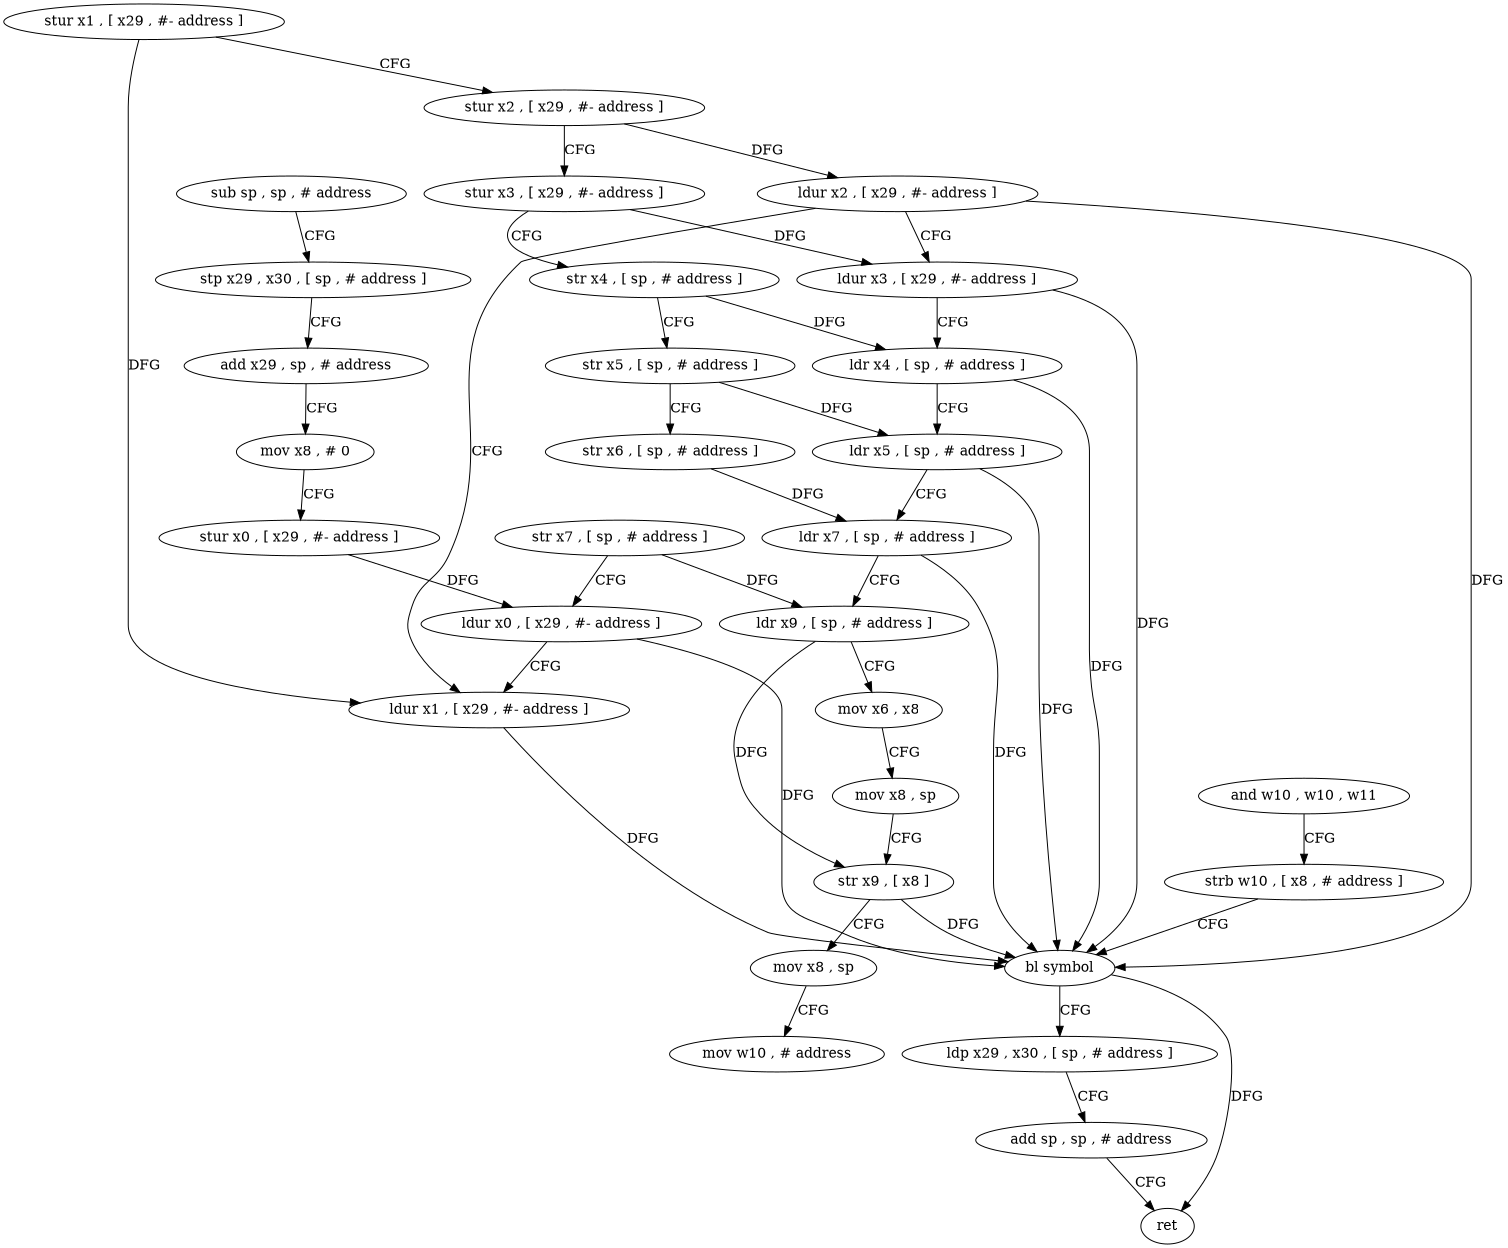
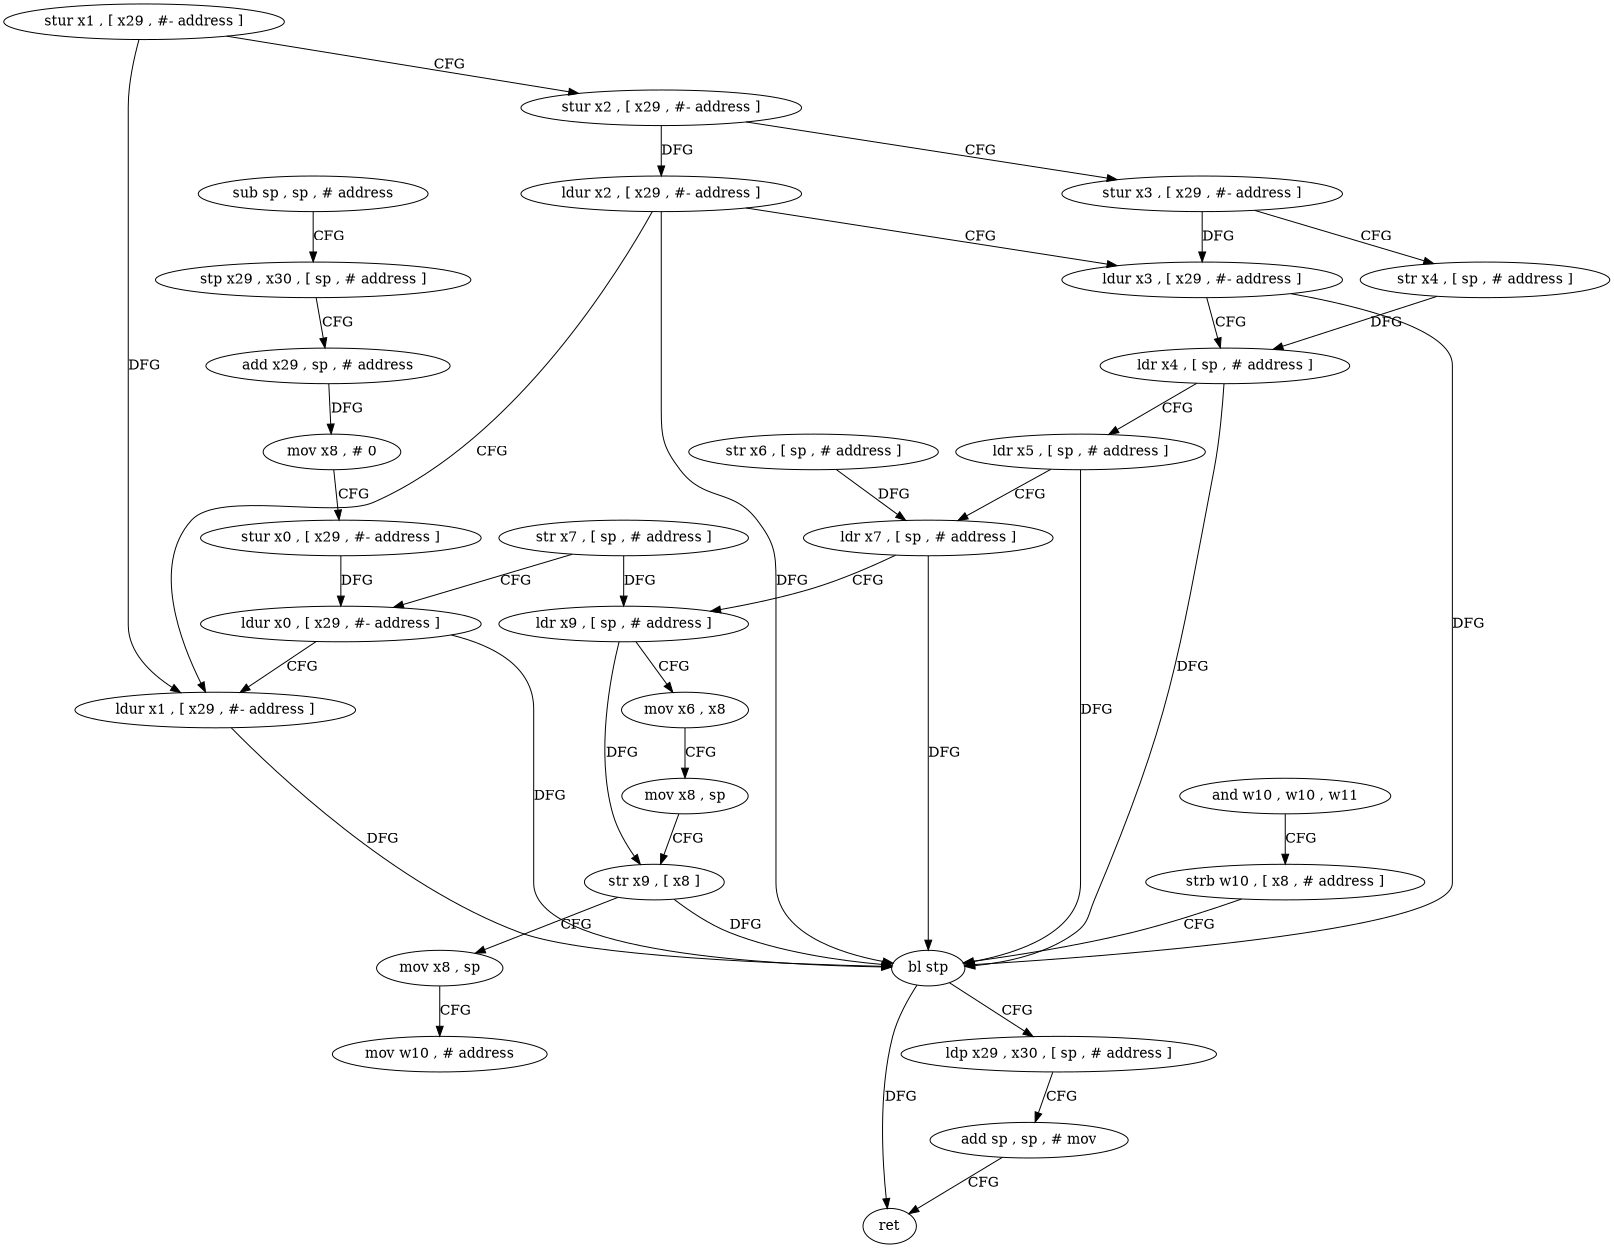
node "str x5 , [ sp , # address ]": removed
edge "add x29 , sp , # address" -> "mov x8 , # 0": label "CFG" -> "DFG"
node "bl symbol": label "bl symbol" -> "bl stp"
node "add sp , sp , # address": label "add sp , sp , # address" -> "add sp , sp , # mov"
